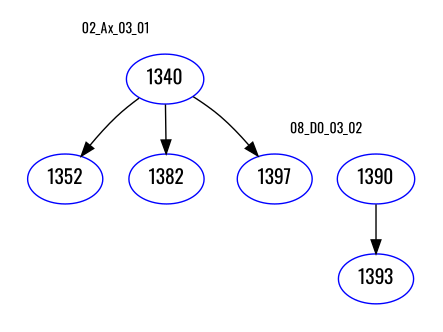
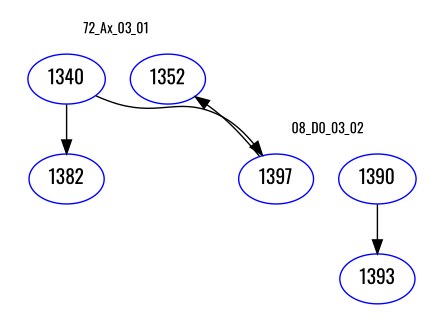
cluster "02_Ax_03_01": label "02_Ax_03_01" -> "72_Ax_03_01"
edge "1340" -> "1352": now "1397" -> "1352"
